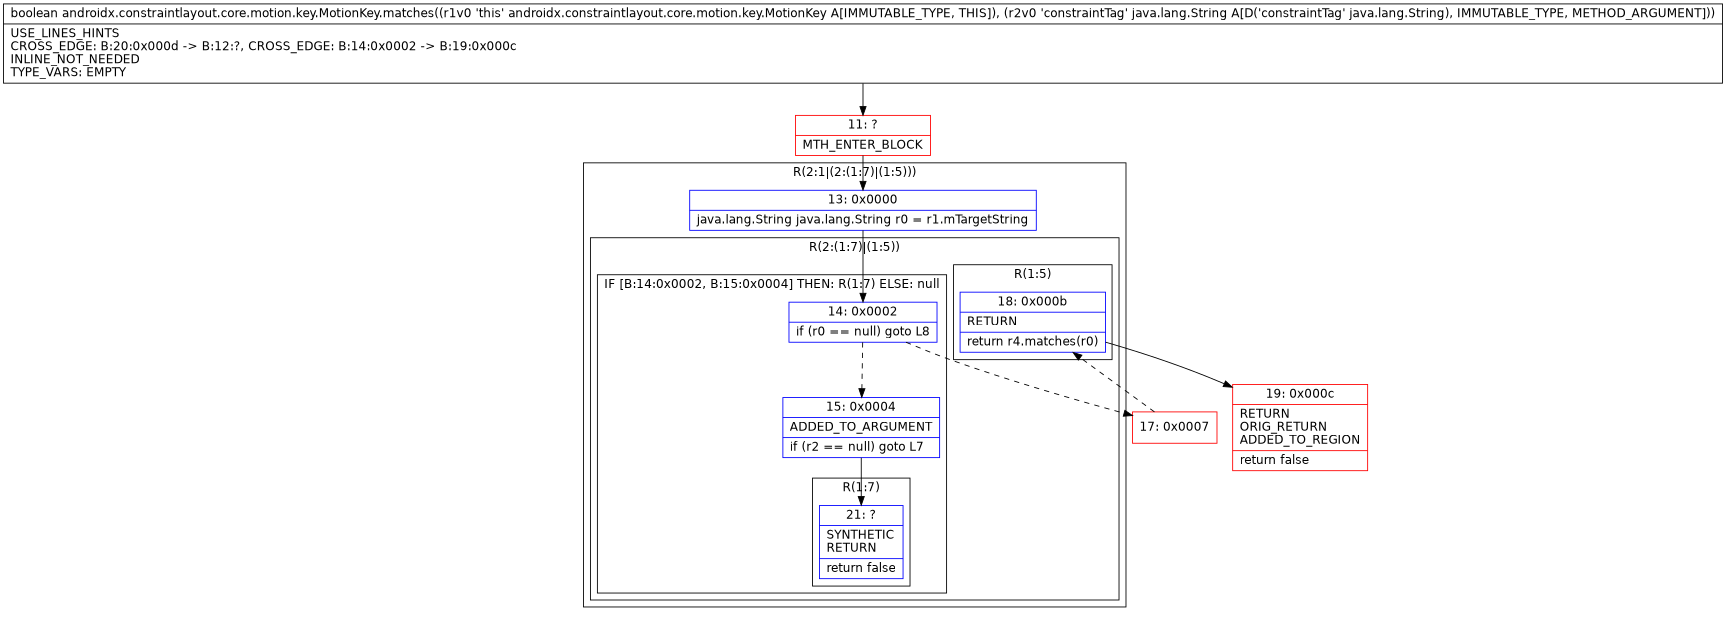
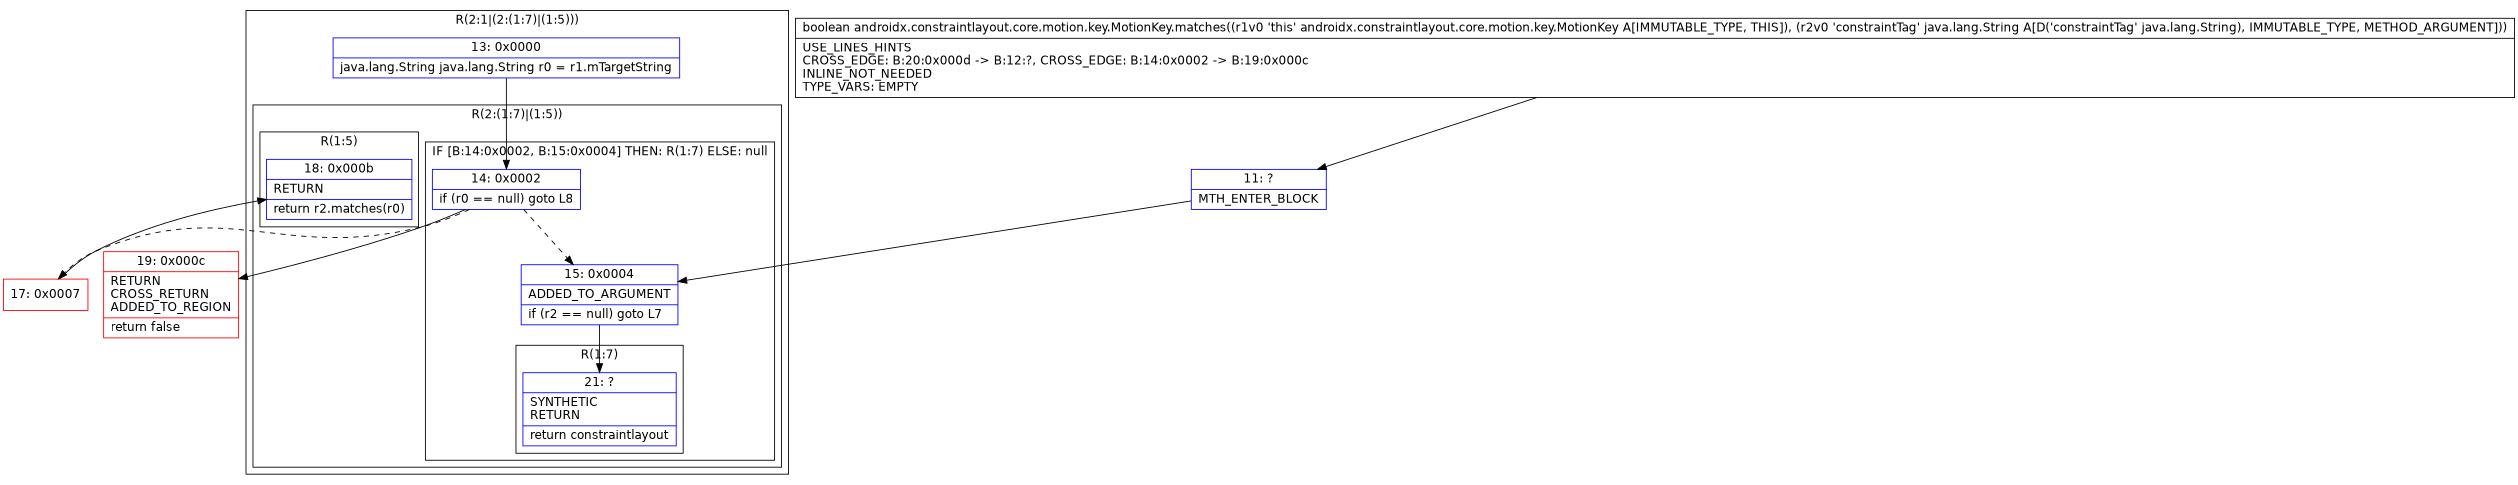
node "11: ?": color red -> blue
edge "11: ?" -> "13: 0x0000": now "11: ?" -> "15: 0x0004"
node "18: 0x000b": text "return r4.matches(r0)" -> "return r2.matches(r0)"
edge "18: 0x000b" -> "19: 0x000c": now "14: 0x0002" -> "19: 0x000c"
edge "17: 0x0007" -> "18: 0x000b": style dashed -> solid
node "19: 0x000c": text "ORIG_RETURN" -> "CROSS_RETURN"
node "21: ?": text "return false" -> "return constraintlayout"
